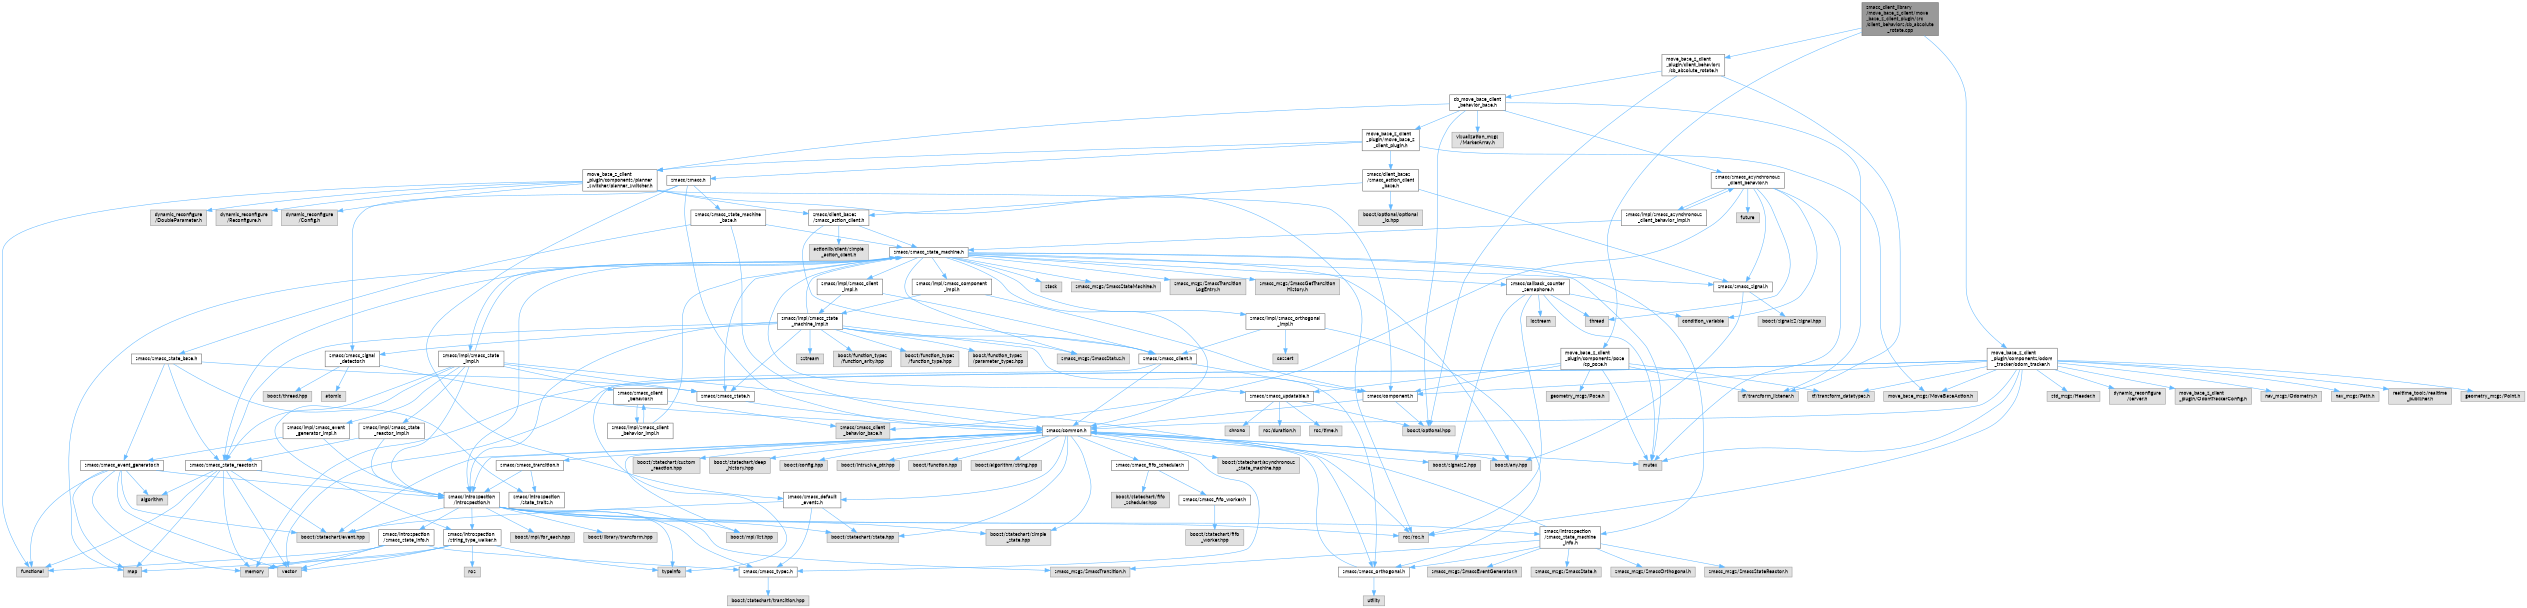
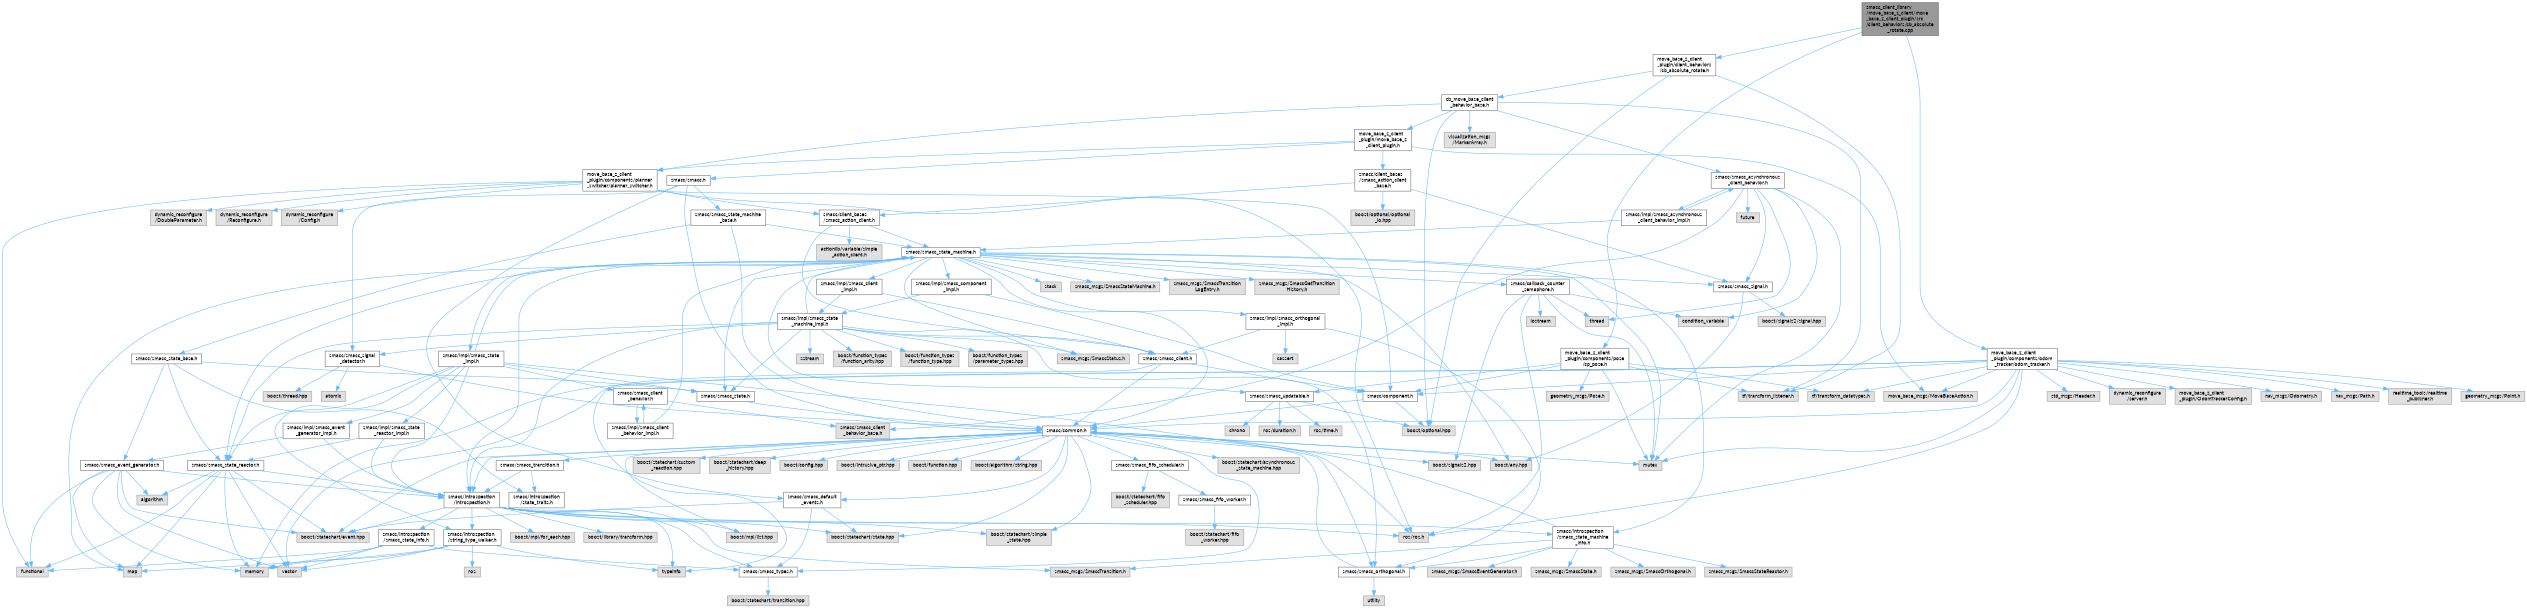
node "actionlib/client/simple _action_client.h": label "actionlib/client/simple _action_client.h" -> "actionlib/variable/simple _action_client.h"
